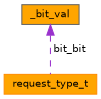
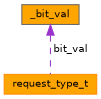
edge "request_type_t" -> "_bit_val": label " bit_bit" -> " bit_val"
